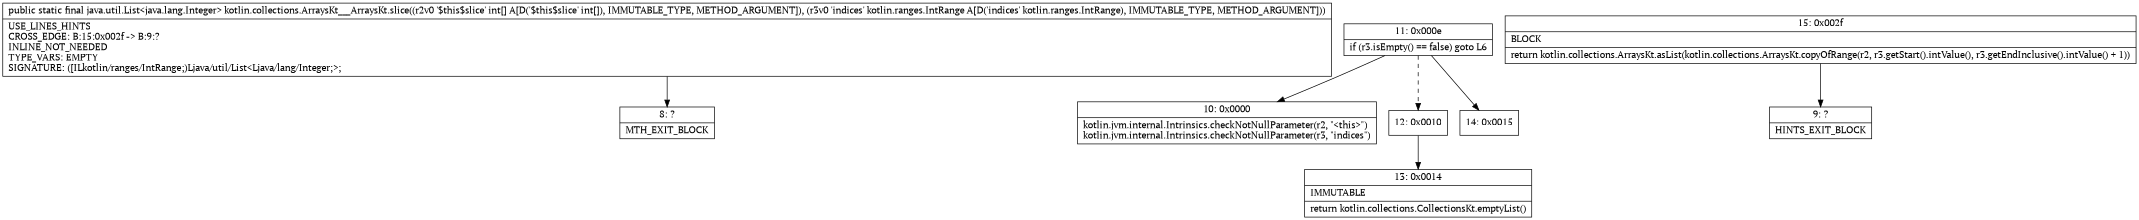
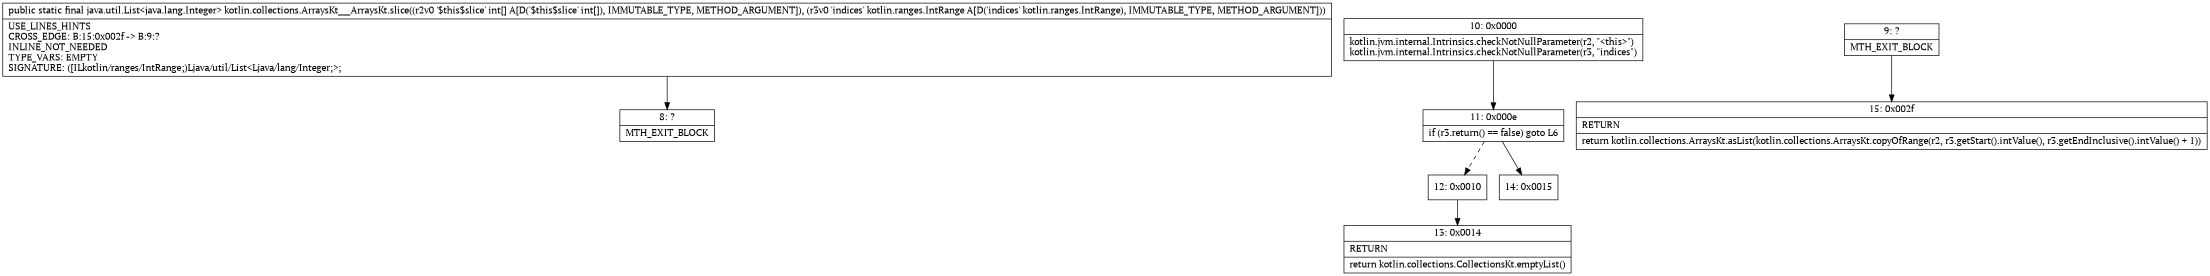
node "15: 0x002f": text "BLOCK" -> "RETURN"
node "11: 0x000e": text "if (r3.isEmpty() == false) goto L6" -> "if (r3.return() == false) goto L6"
edge "11: 0x000e" -> "10: 0x0000": reversed
edge "15: 0x002f" -> "9: ?": reversed
node "9: ?": text "HINTS_EXIT_BLOCK" -> "MTH_EXIT_BLOCK"
node "13: 0x0014": text "IMMUTABLE" -> "RETURN"
